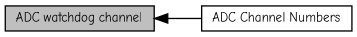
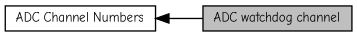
edge "ADC Channel Numbers" -> "ADC watchdog channel": reversed
